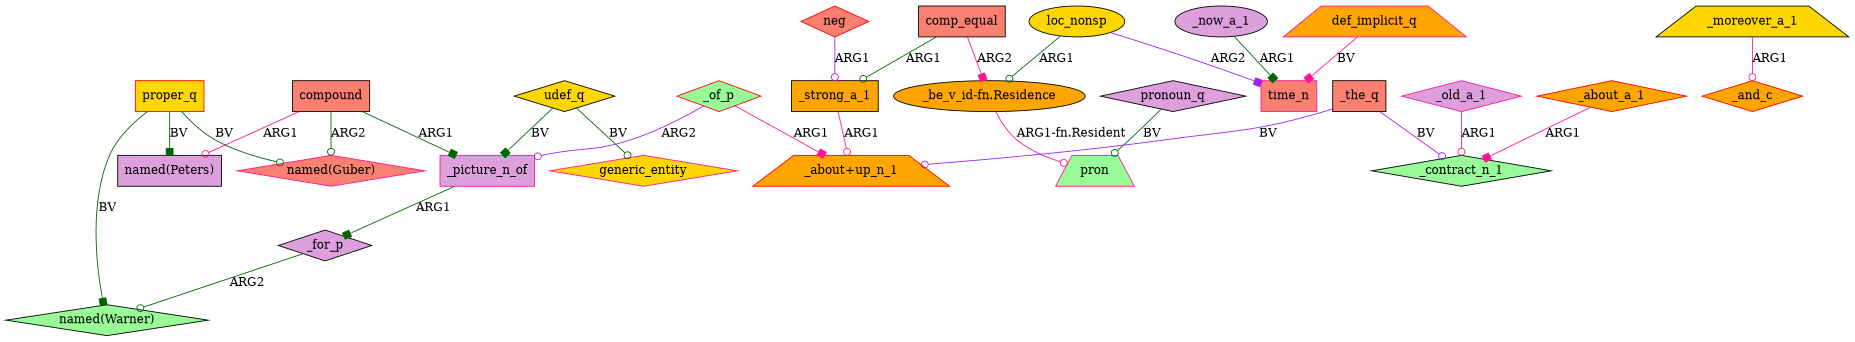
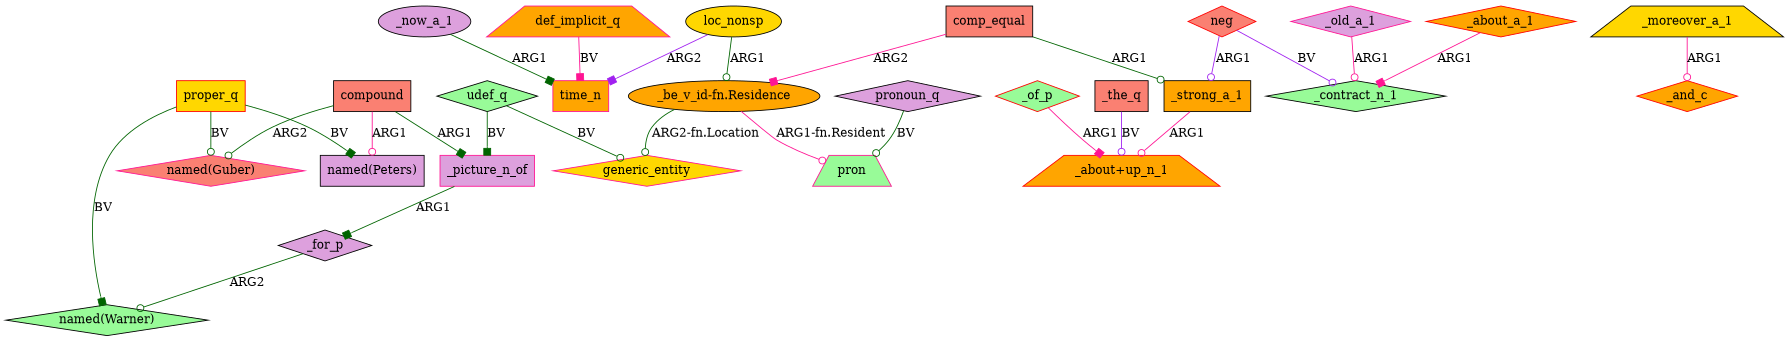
node "udef_q": fillcolor gold -> palegreen
node "time_n": fillcolor salmon -> orange
edge "_be_v_id-fn.Residence" -> "generic_entity": added, label "ARG2-fn.Location"
edge "_the_q" -> "_contract_n_1": now "neg" -> "_contract_n_1"
edge "_of_p" -> "_picture_n_of": removed, label "ARG2"
